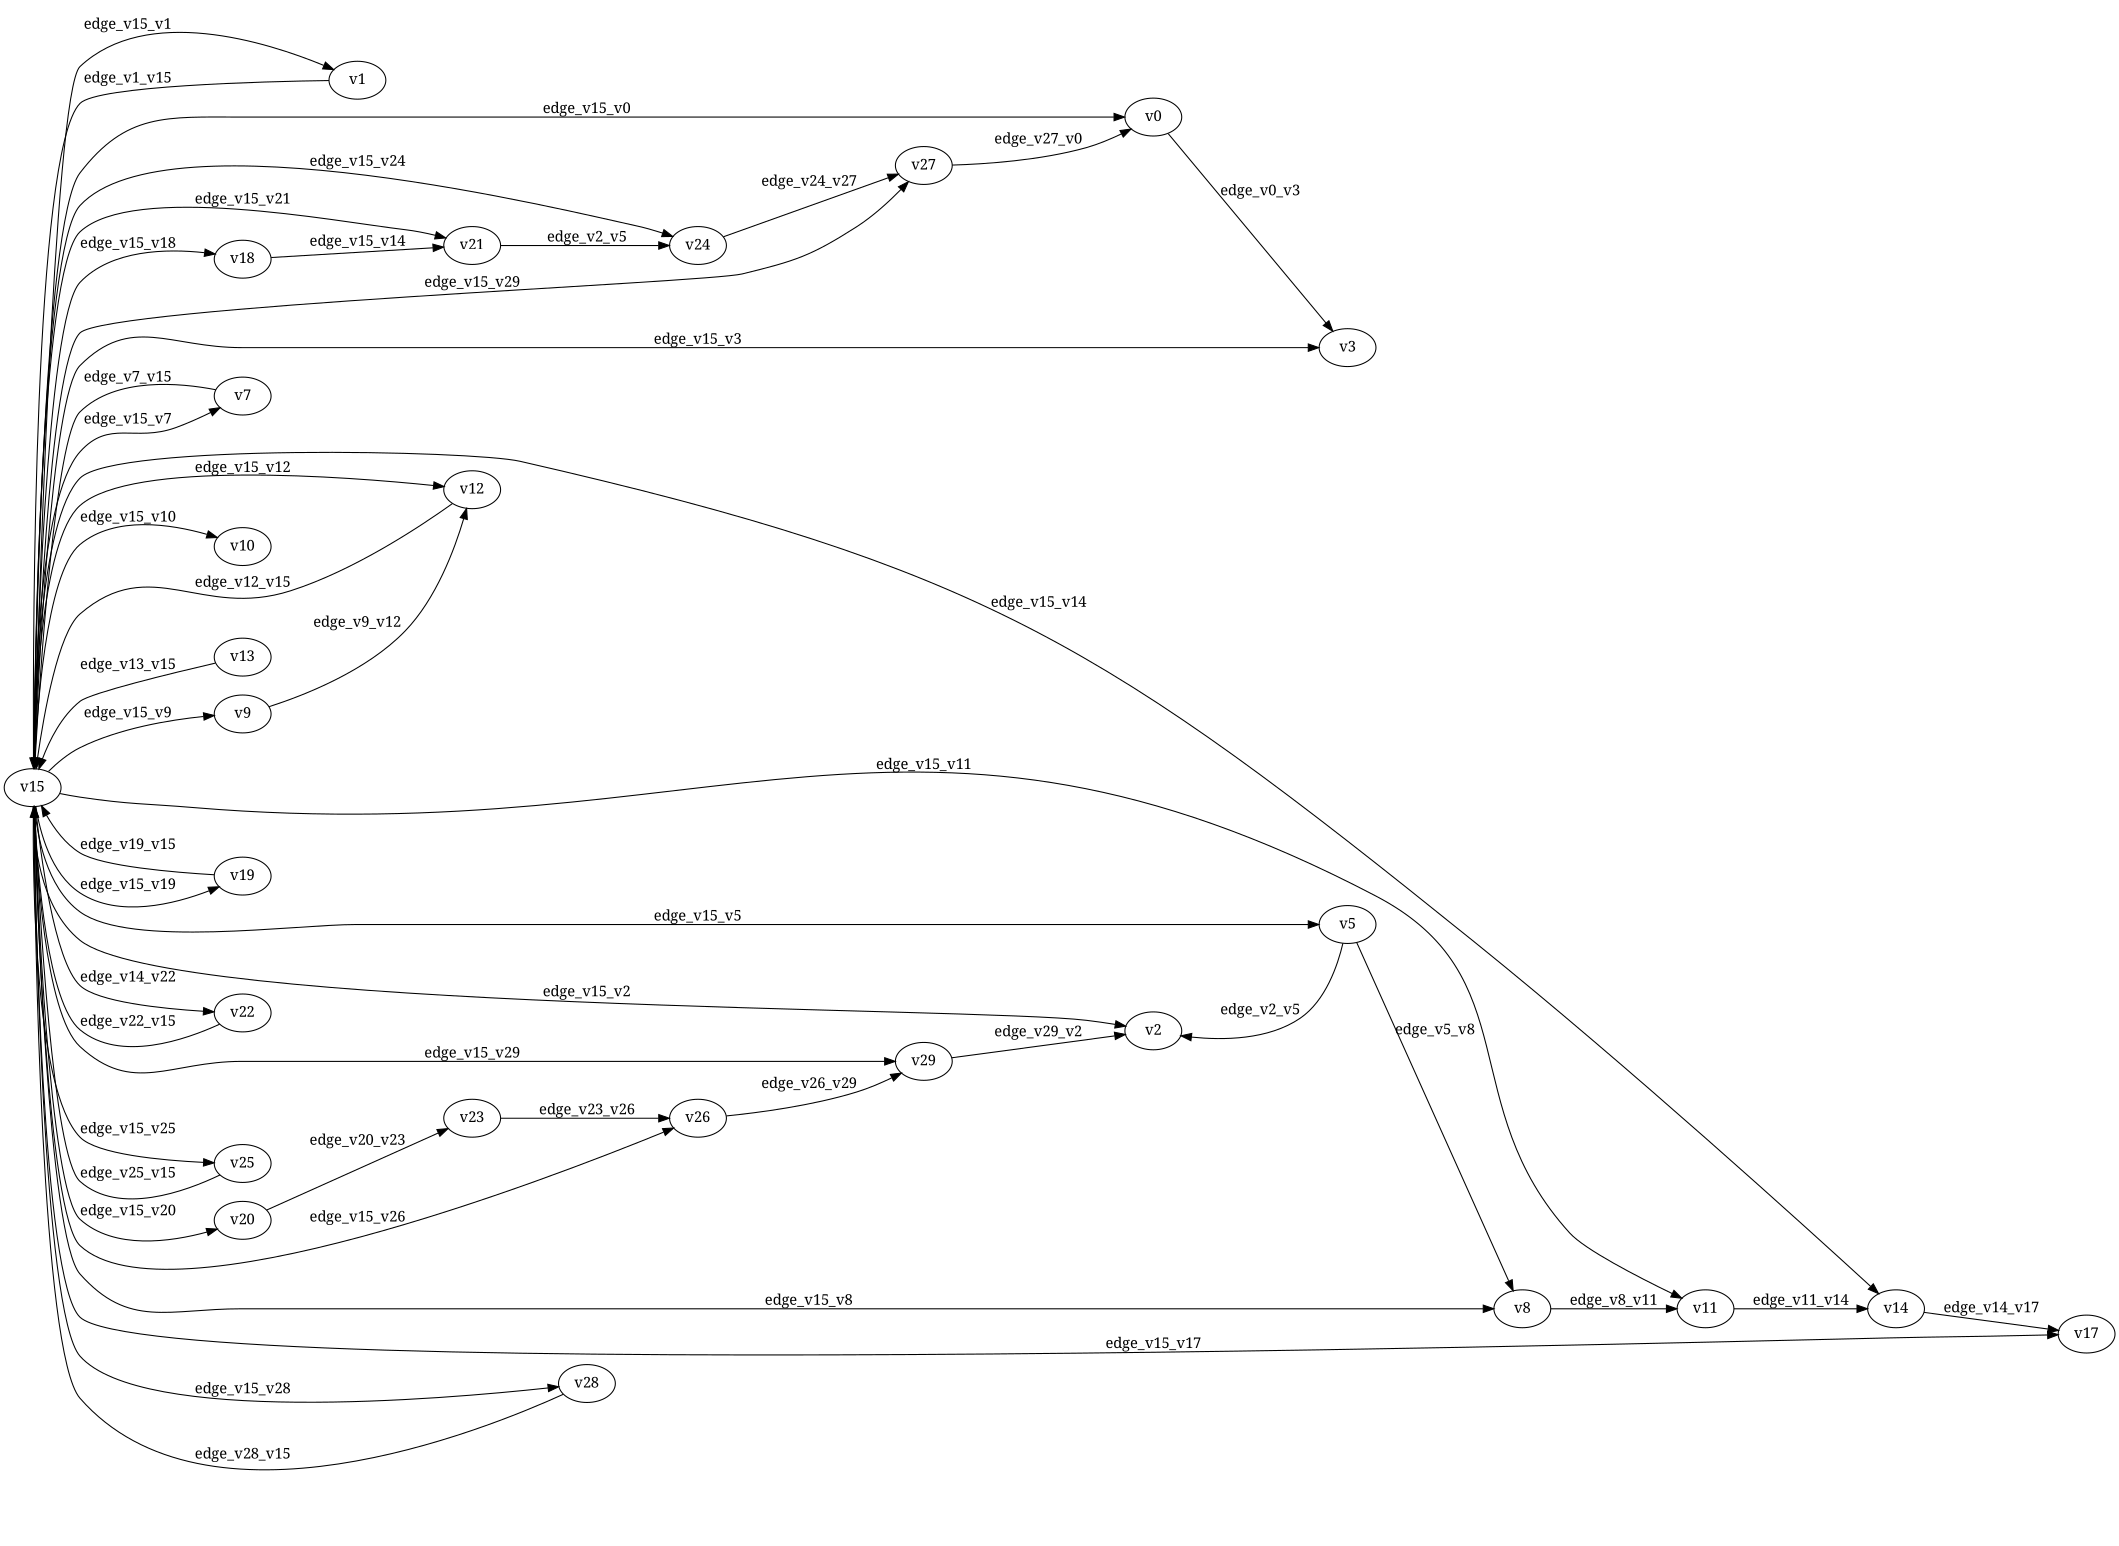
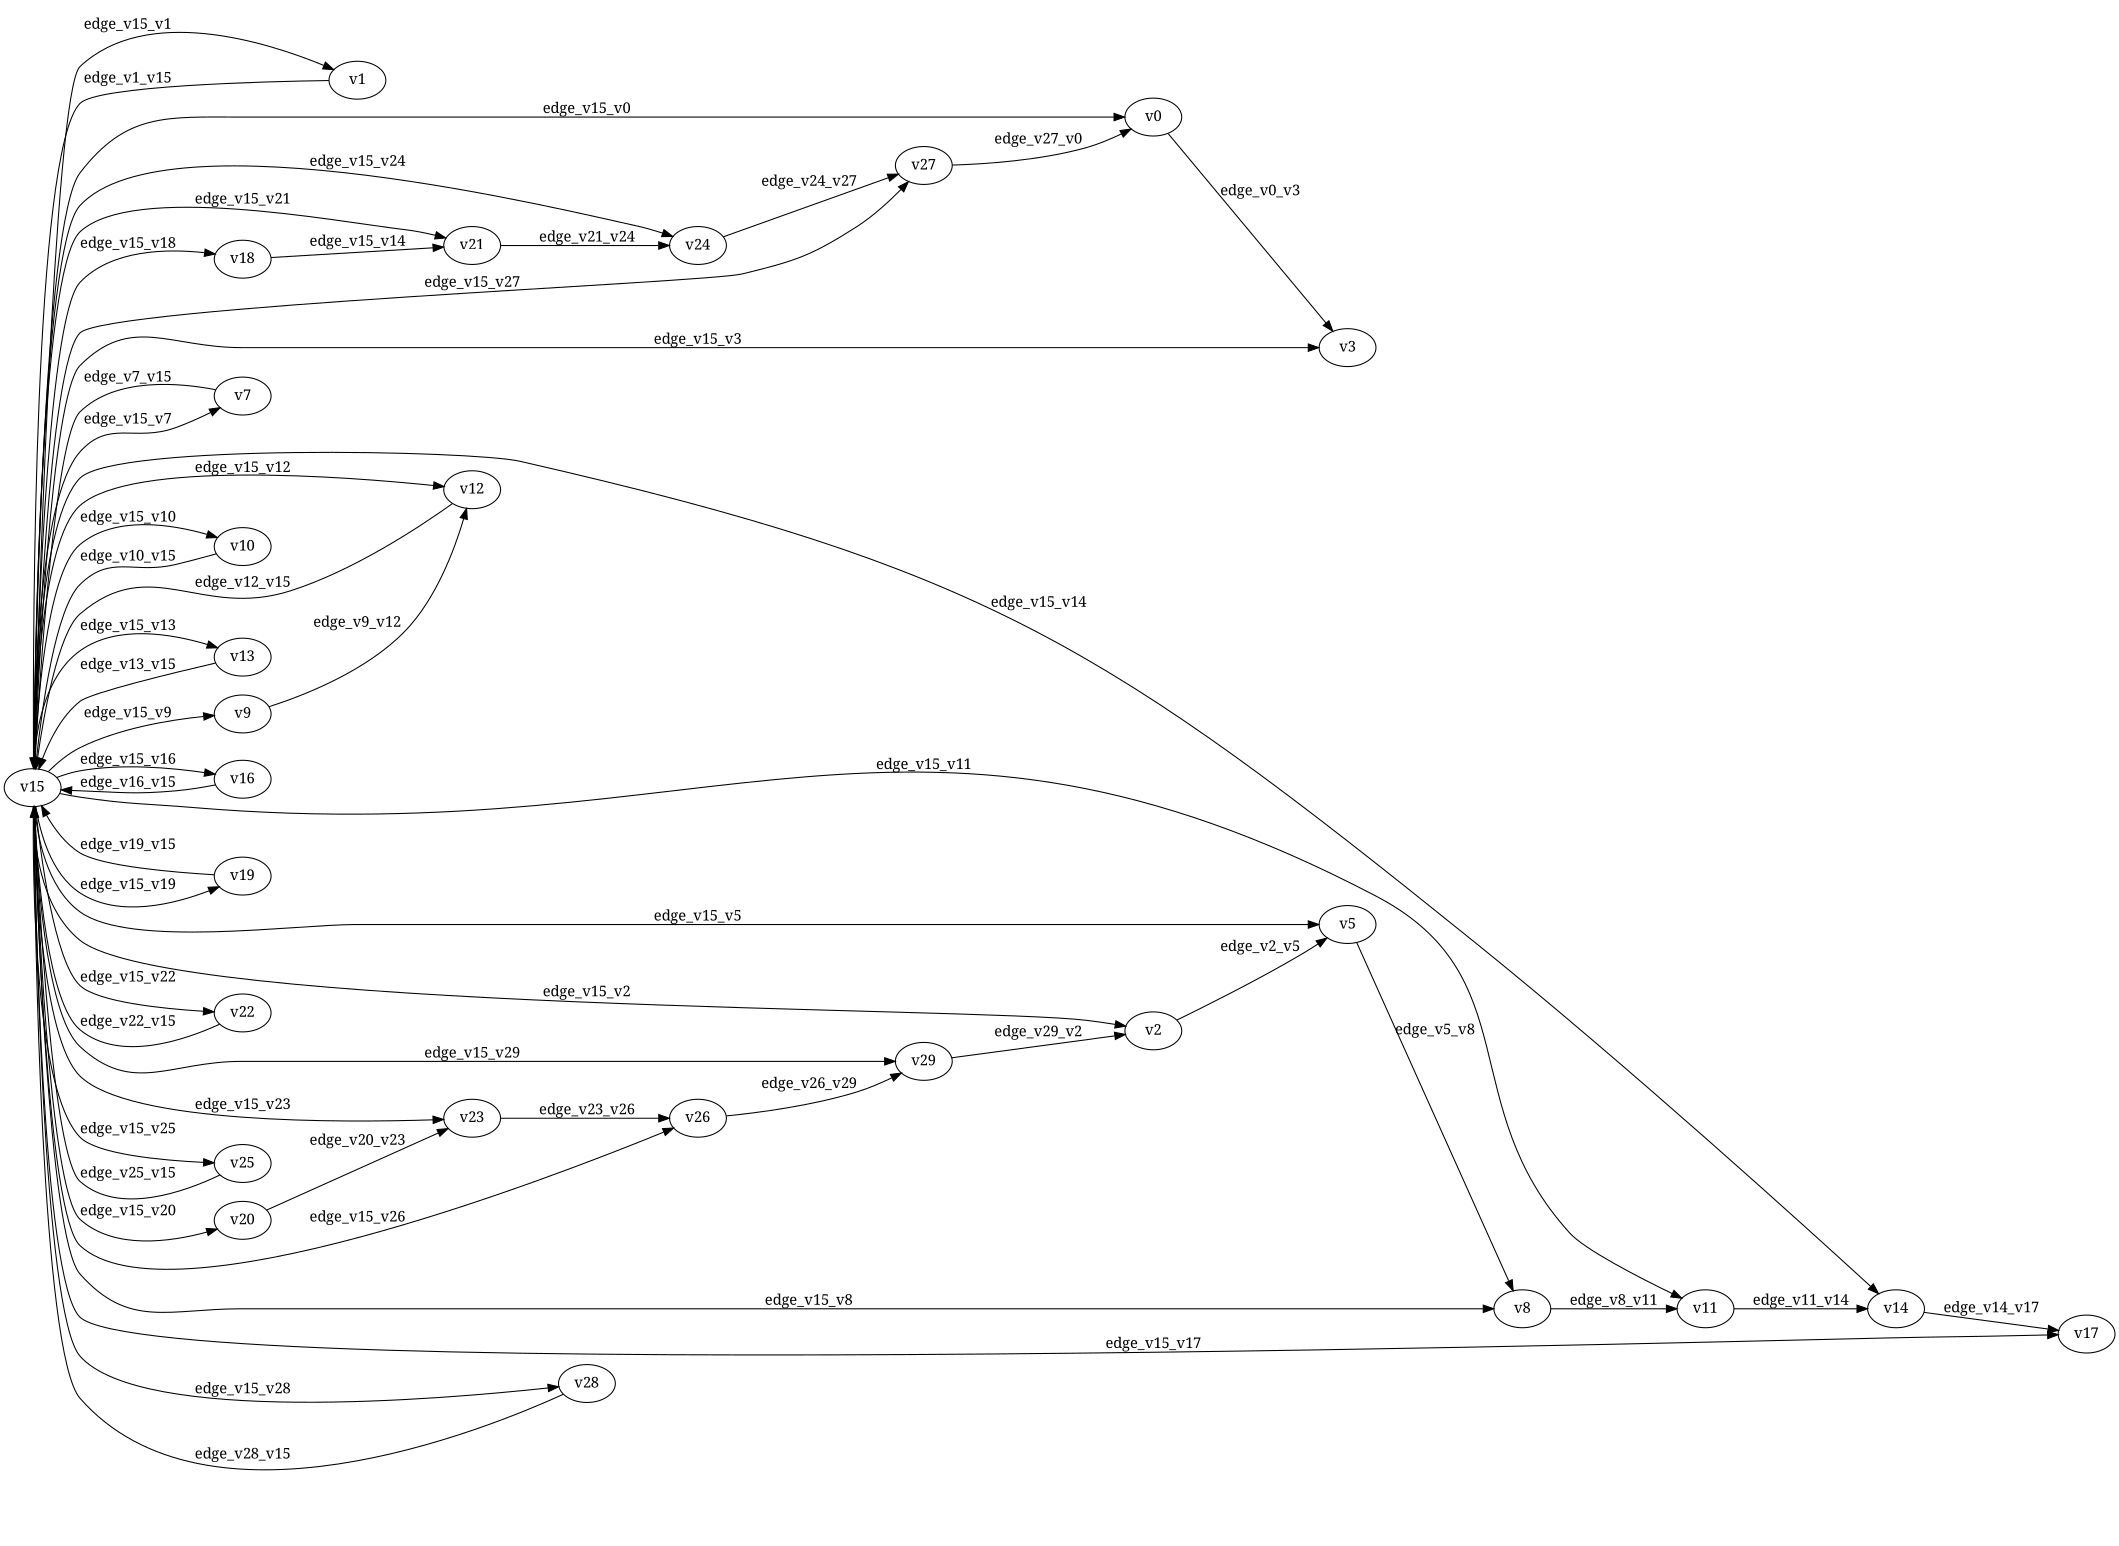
edge "v21" -> "v24": label "edge_v2_v5" -> "edge_v21_v24"
edge "v15" -> "v27": label "edge_v15_v29" -> "edge_v15_v27"
edge "v10" -> "v15": added, label "edge_v10_v15"
edge "v15" -> "v13": added, label "edge_v15_v13"
node "v16": added
edge "v15" -> "v22": label "edge_v14_v22" -> "edge_v15_v22"
edge "v5" -> "v2": reversed
edge "v15" -> "v23": added, label "edge_v15_v23"
